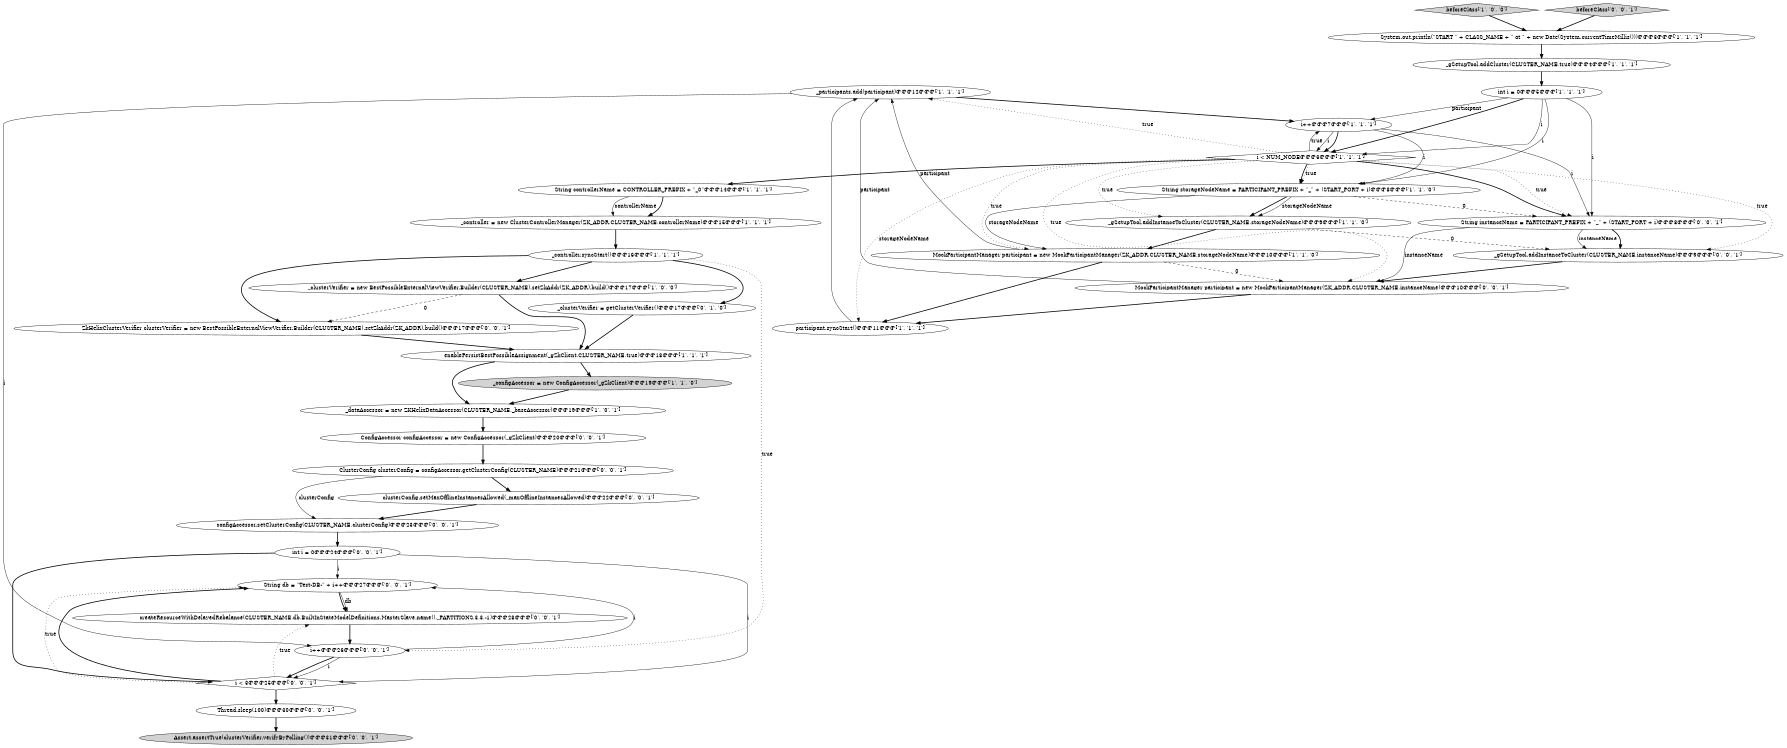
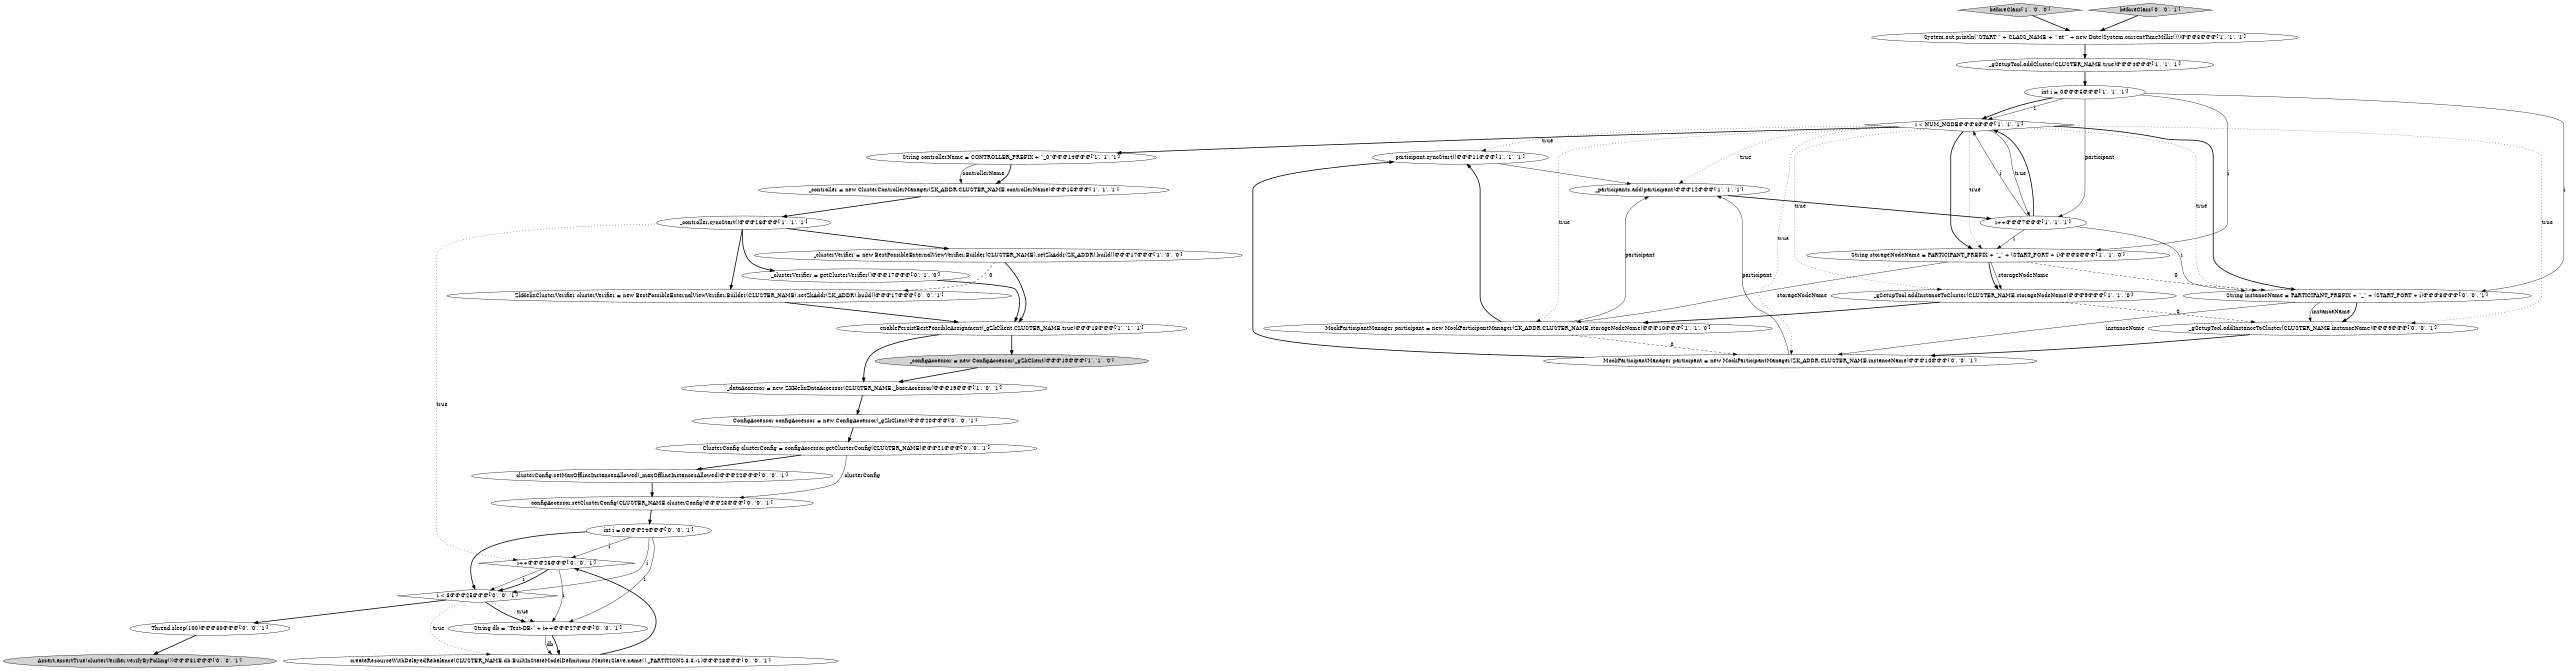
edge "_participants.add(participant)@@@12@@@['1', '1', '1']" -> "i++@@@26@@@['0', '0', '1']": now "int i = 0@@@24@@@['0', '0', '1']" -> "i++@@@26@@@['0', '0', '1']"
edge "i < NUM_NODE@@@6@@@['1', '1', '1']" -> "participant.syncStart()@@@11@@@['1', '1', '1']": label "storageNodeName" -> "true"
node "i++@@@26@@@['0', '0', '1']": shape ellipse -> diamond
